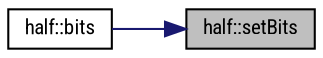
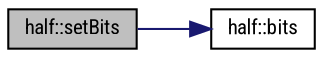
edge "half::bits" -> "half::setBits": reversed
